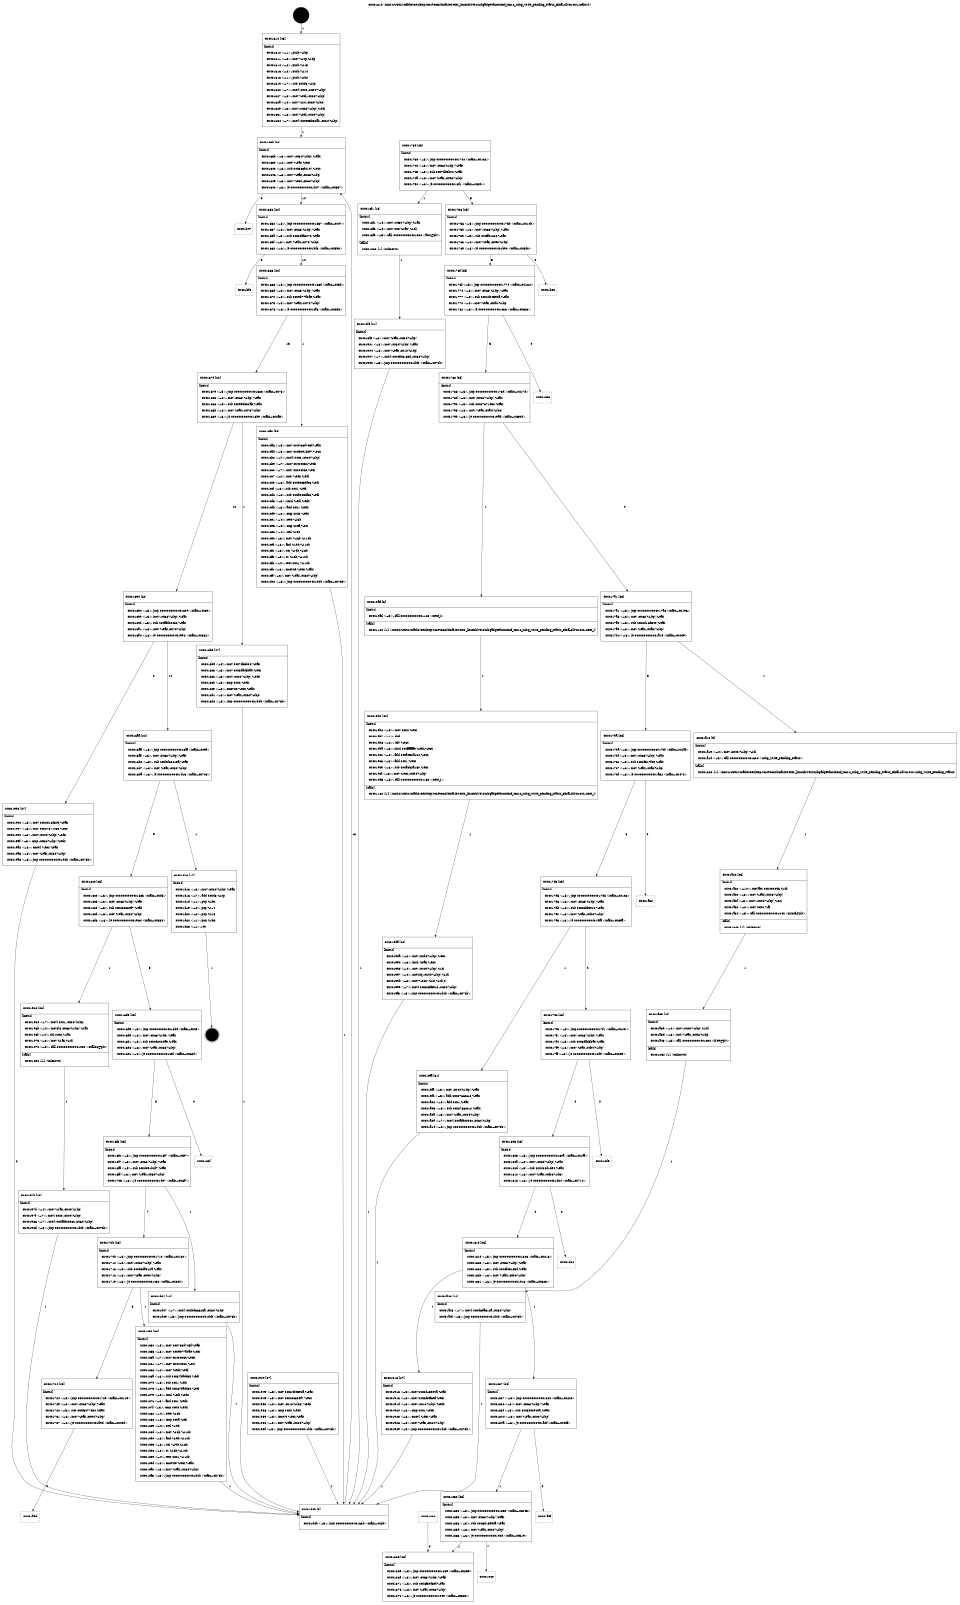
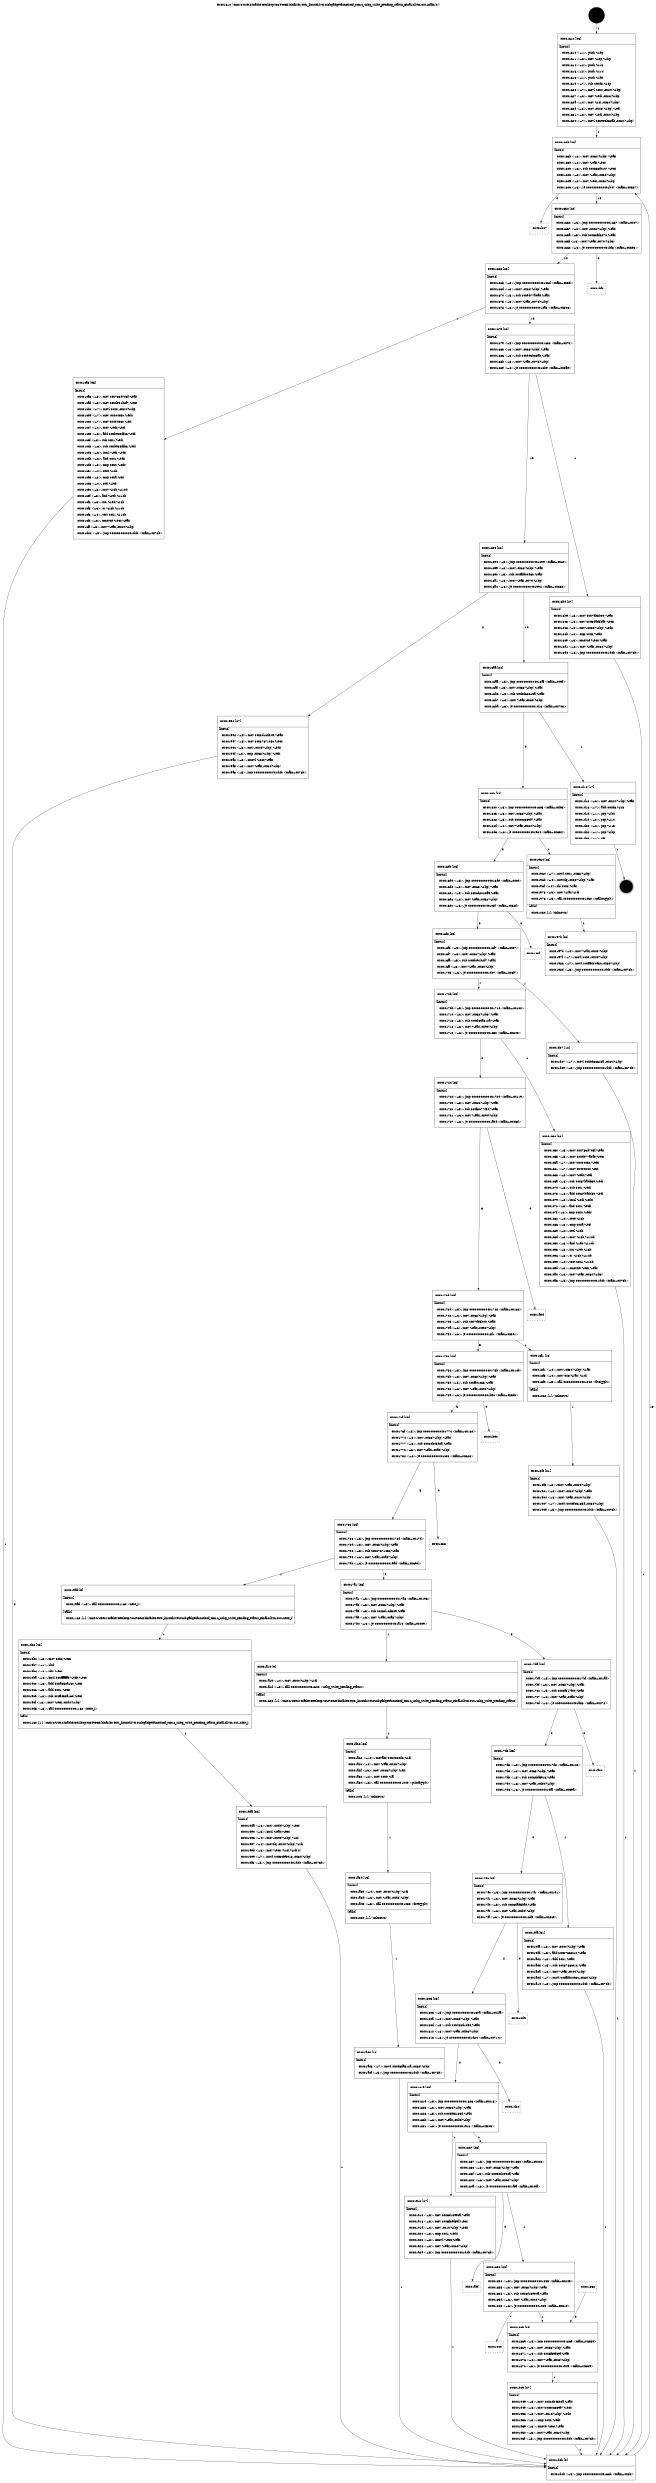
edge "0x401724 [25]" -> "0x40173d [25]": added, label "6"
edge "0x40197b [23]" -> "0x401d4b [5]": removed, label "1"
edge "0x401869 [25]" -> "0x401949 [27]": added, label "1"
